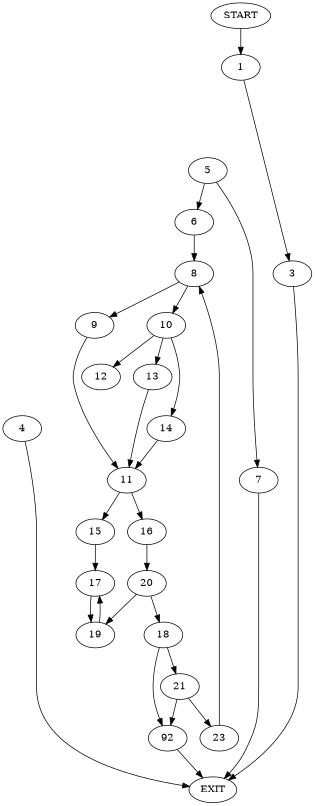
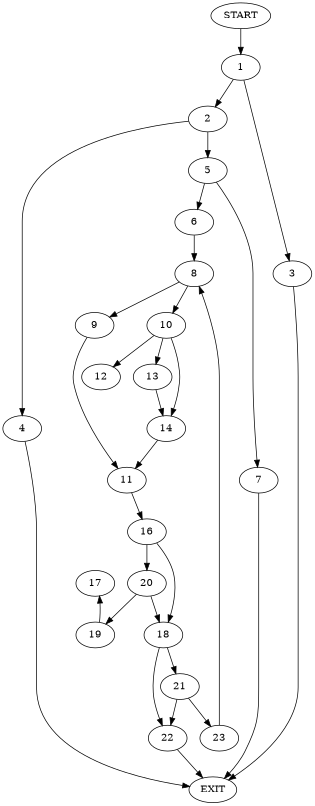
node "2": added
edge "13" -> "11": now "13" -> "14"
node "15": removed
edge "16" -> "18": added
edge "17" -> "19": removed
node "92": label "92" -> "22"
